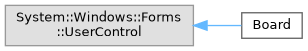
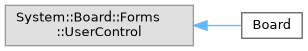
node "System::Windows::Forms ::UserControl": label "System::Windows::Forms ::UserControl" -> "System::Board::Forms ::UserControl"
